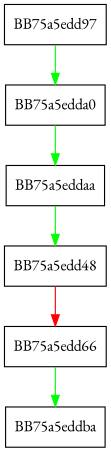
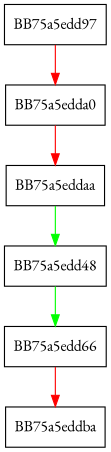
edge "BB75a5edd97" -> "BB75a5edda0": color green -> red
edge "BB75a5edda0" -> "BB75a5eddaa": color green -> red
edge "BB75a5edd48" -> "BB75a5edd66": color red -> green
edge "BB75a5edd66" -> "BB75a5eddba": color green -> red
